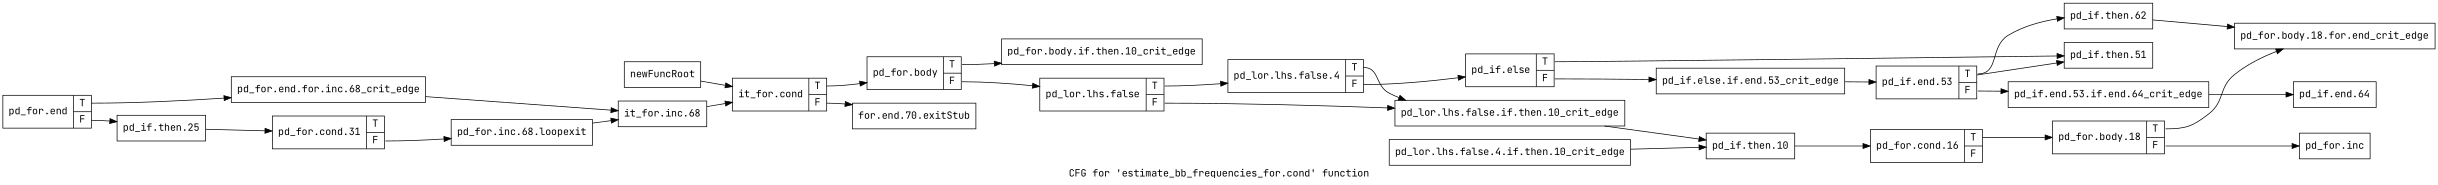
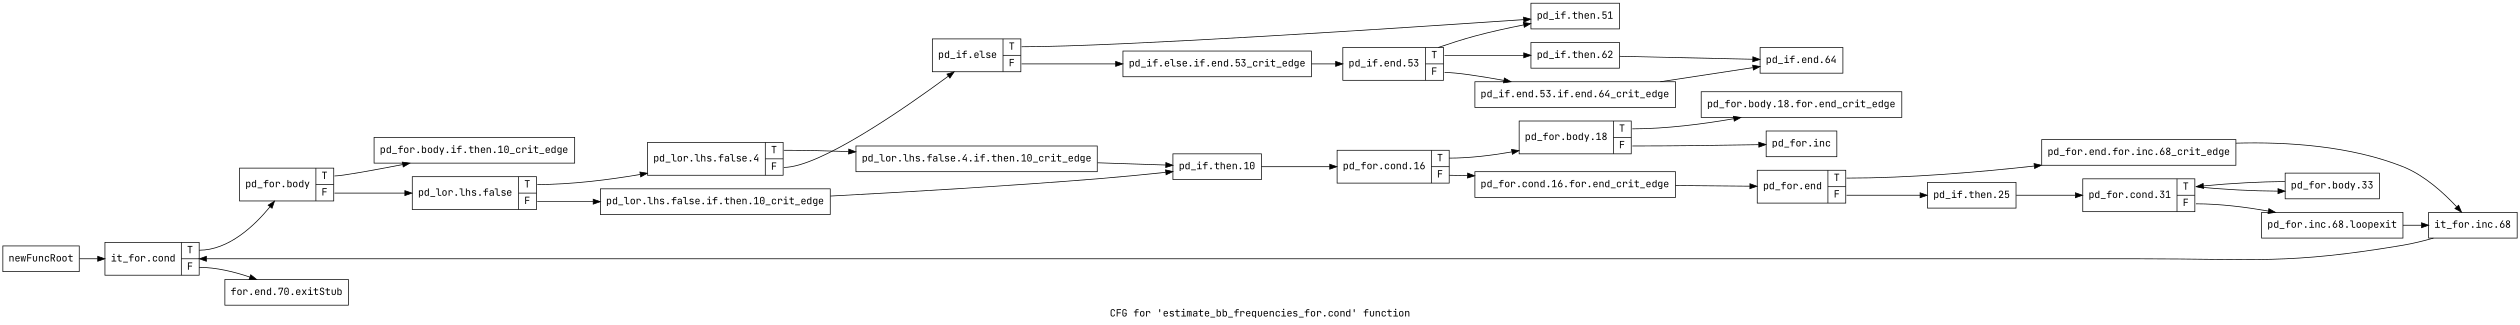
edge "pd_if.then.62" -> "pd_for.body.18.for.end_crit_edge": now "pd_if.then.62" -> "pd_if.end.64"
edge "pd_lor.lhs.false.4" -> "pd_lor.lhs.false.if.then.10_crit_edge": now "pd_lor.lhs.false.4" -> "pd_lor.lhs.false.4.if.then.10_crit_edge"
node "pd_for.cond.16.for.end_crit_edge": added
node "pd_for.body.33": added
